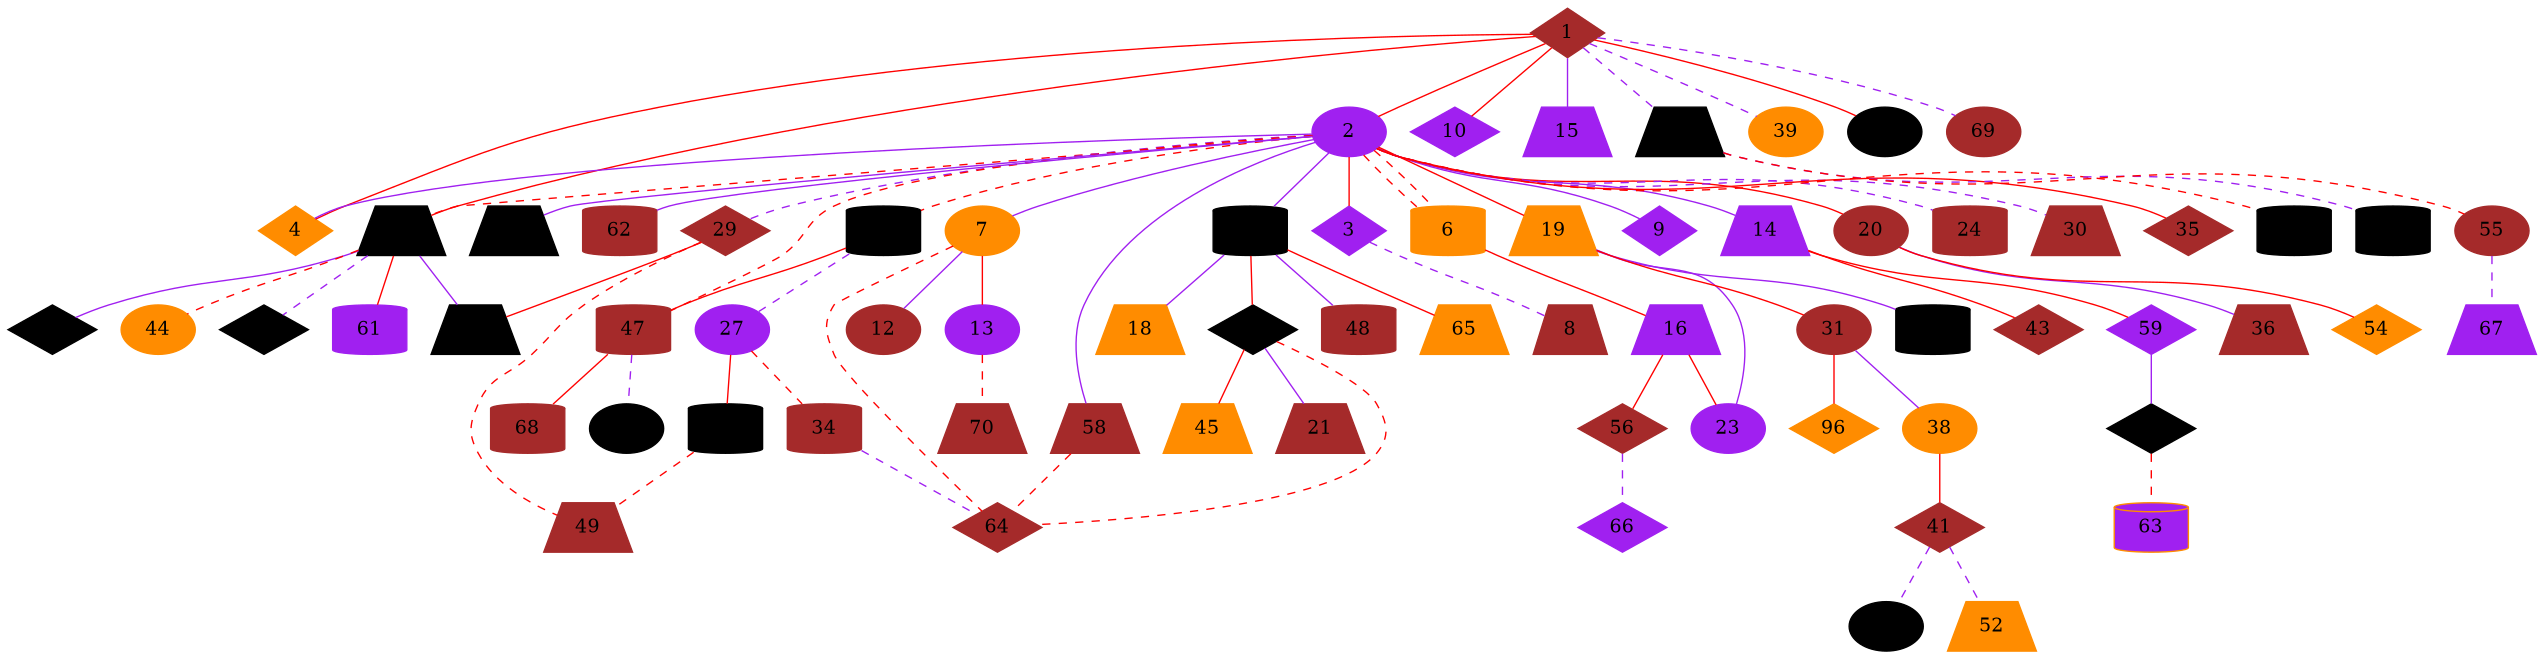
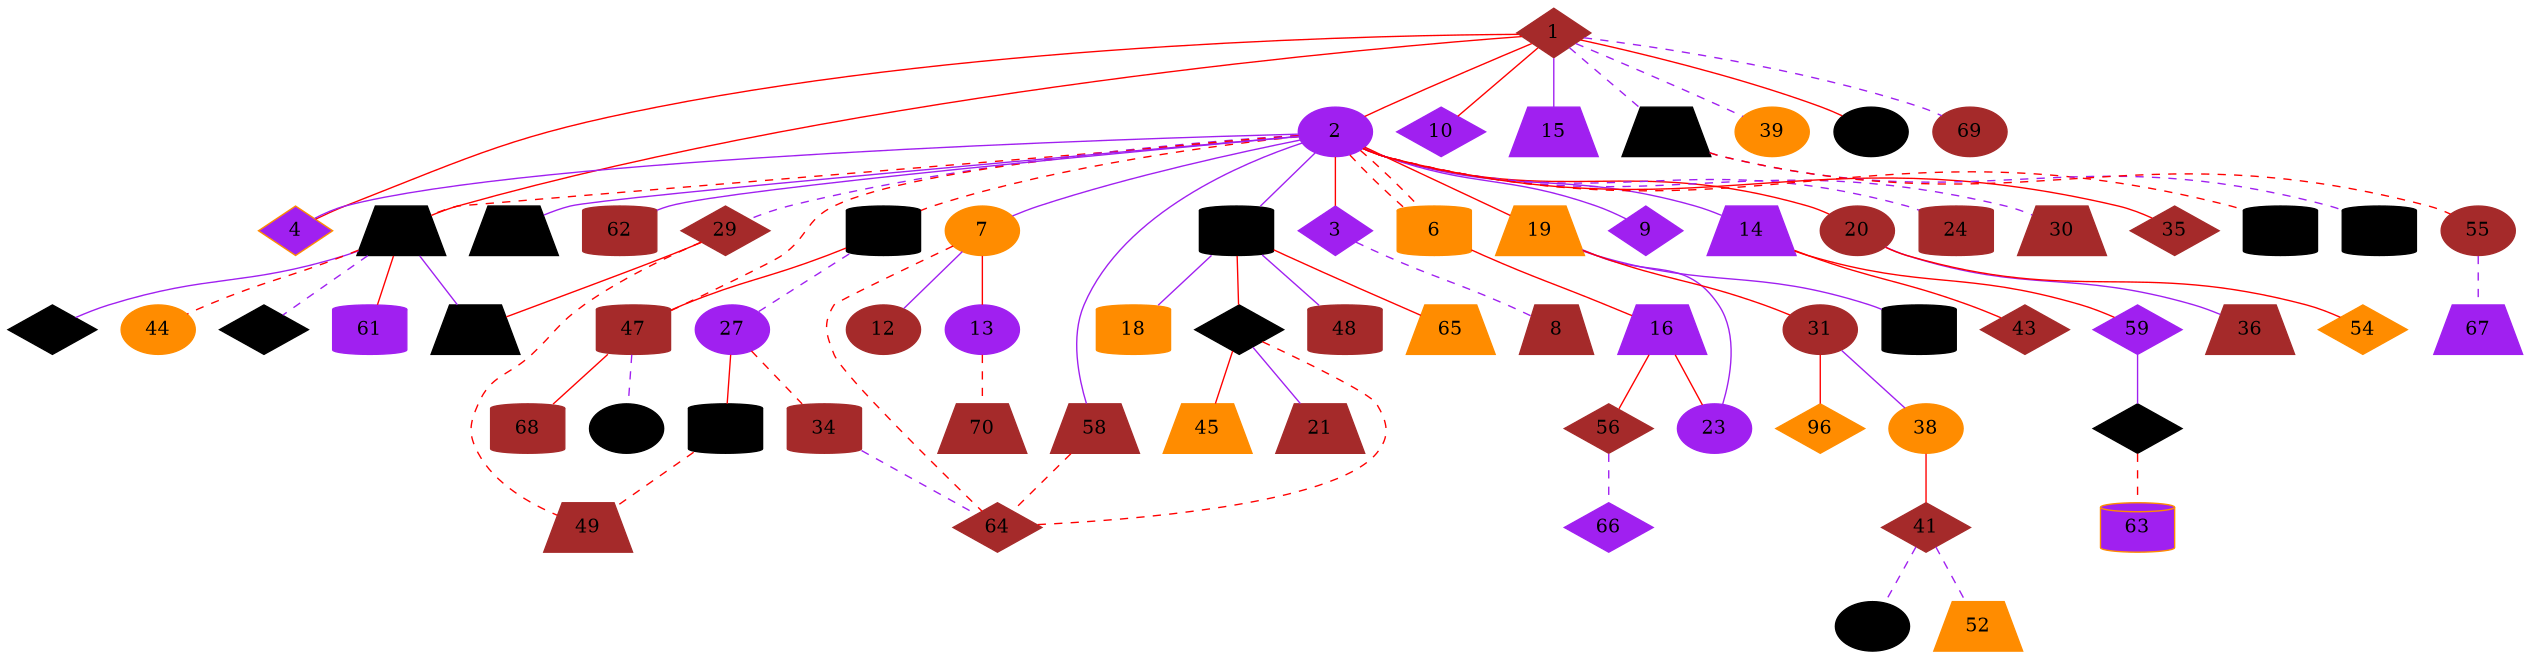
node "4": fillcolor darkorange -> purple
node "18": shape trapezium -> cylinder
